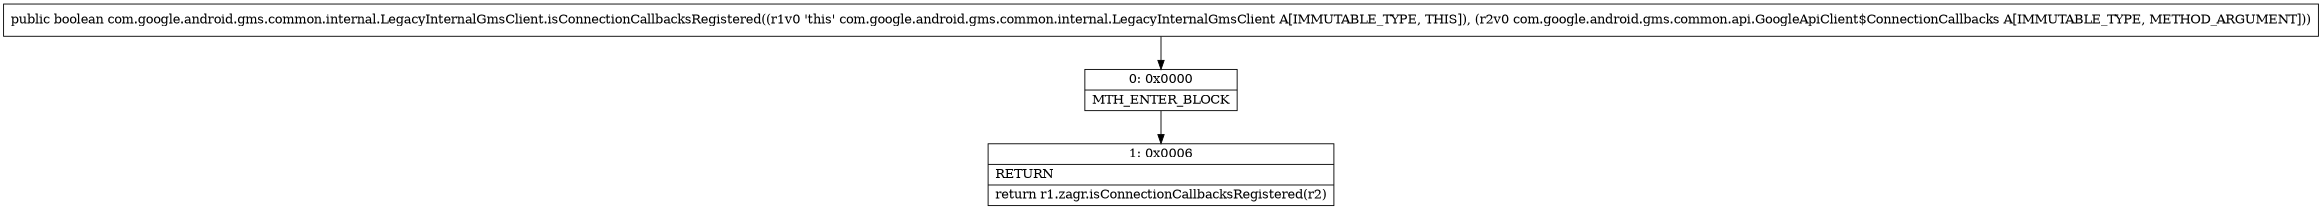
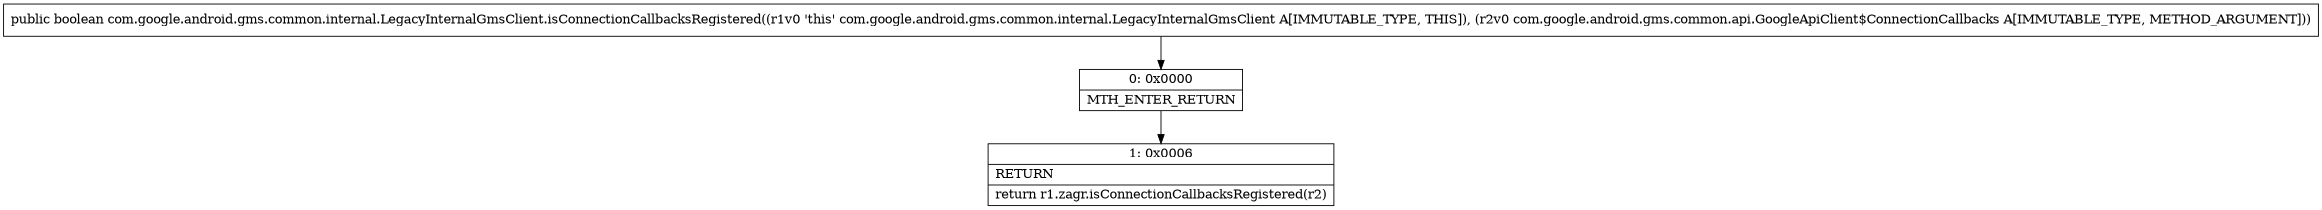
node "0: 0x0000": text "MTH_ENTER_BLOCK" -> "MTH_ENTER_RETURN"
